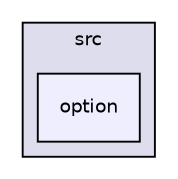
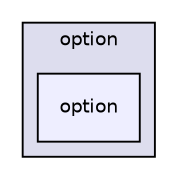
cluster "src": label "src" -> "option"
